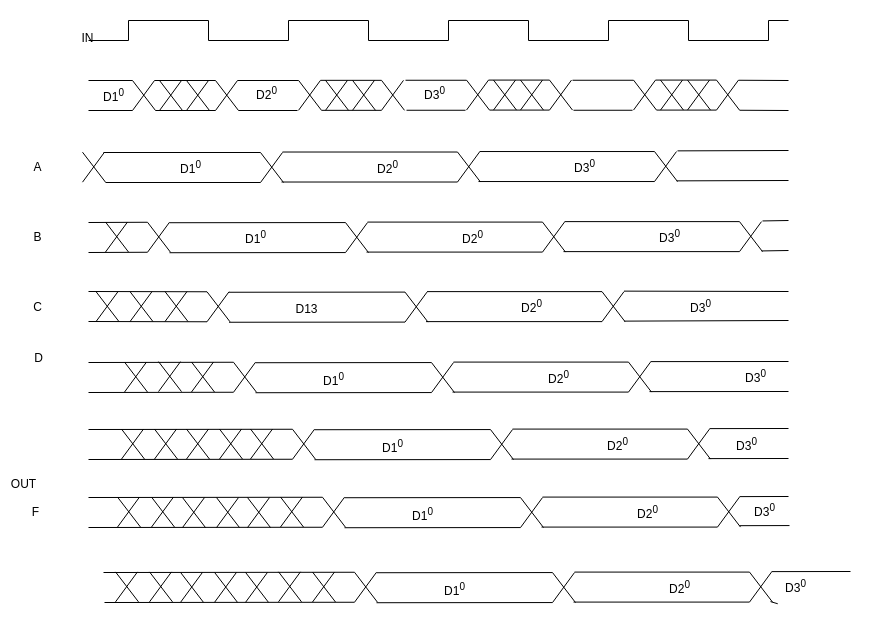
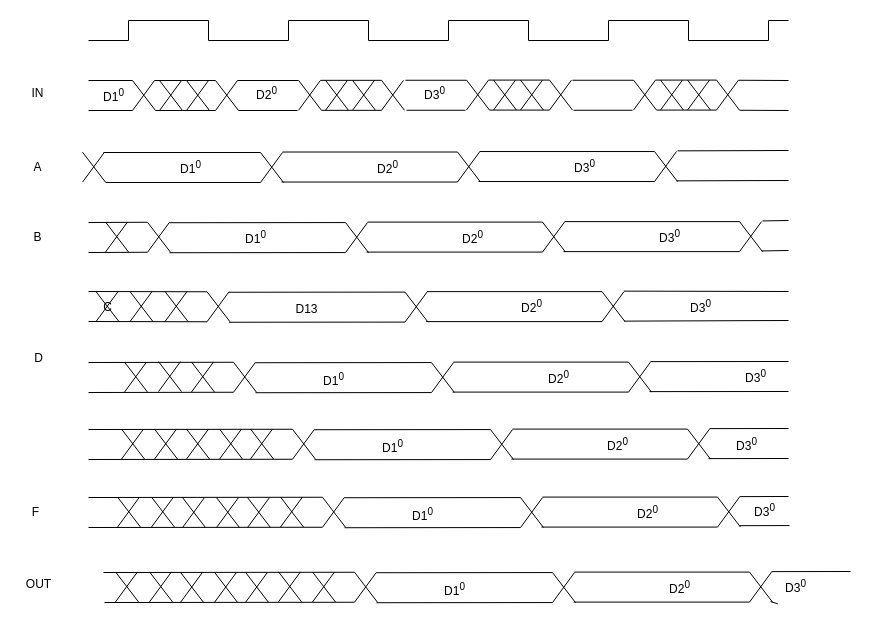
node "IN": moved (88, 39) -> (38, 94)
node "C": moved (38, 307) -> (108, 307)
node "OUT": moved (23, 485) -> (38, 585)
